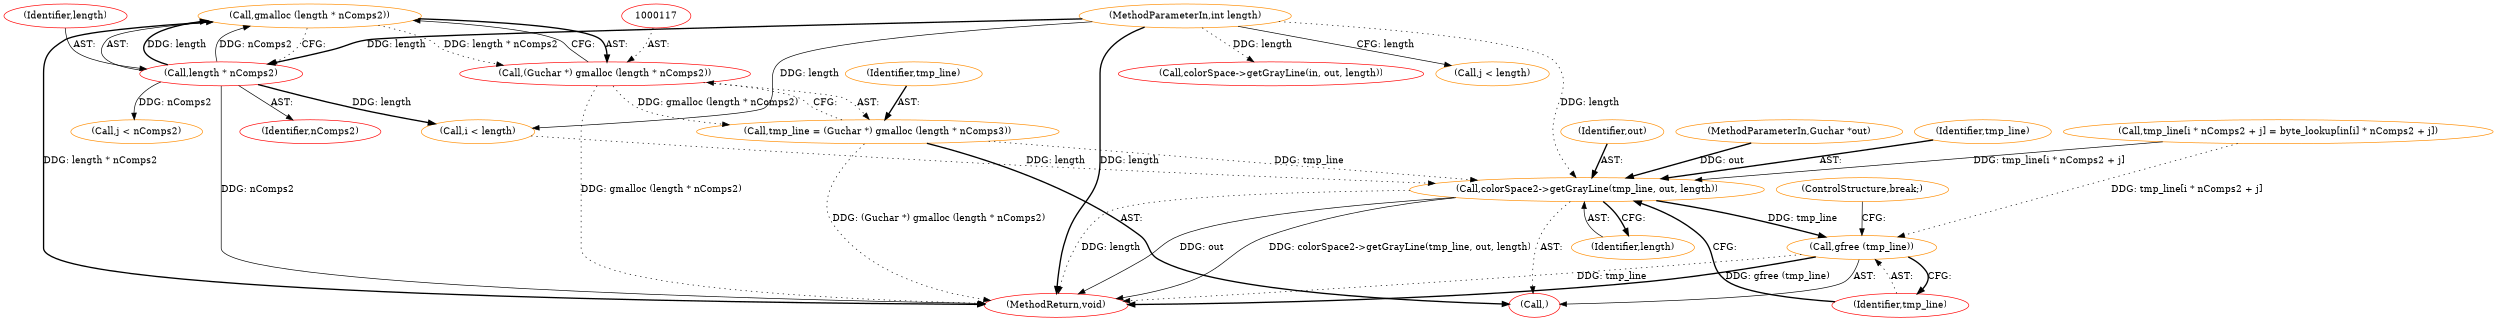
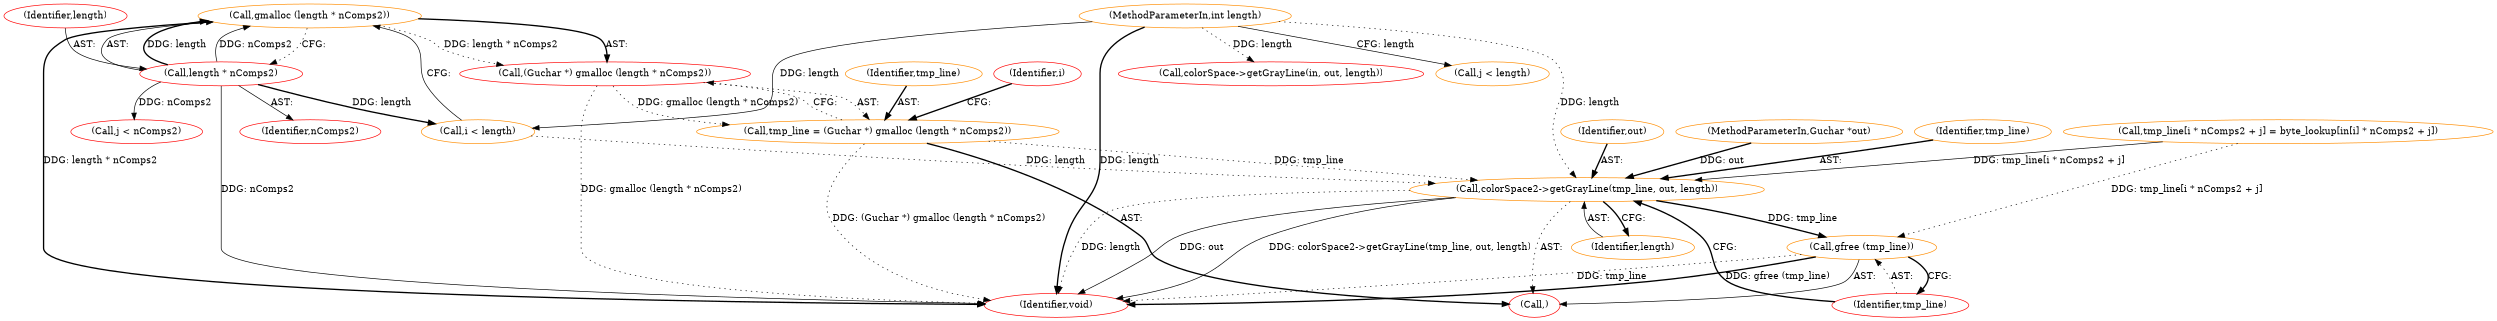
node "1000117": removed
edge "(Call,(Guchar *) gmalloc (length * nComps2))" -> "(Call,gmalloc (length * nComps2))": now "(Call,i < length)" -> "(Call,gmalloc (length * nComps2))"
edge "(MethodParameterIn,int length)" -> "(Call,length * nComps2)": removed, label "DDG: length"
node "(Identifier,i)": added
node "(Call,j < nComps2)": color darkorange -> red
node "(Call,tmp_line = (Guchar *) gmalloc (length * nComps3))": label "(Call,tmp_line = (Guchar *) gmalloc (length * nComps3))" -> "(Call,tmp_line = (Guchar *) gmalloc (length * nComps2))"
node "(ControlStructure,break;)": removed
node "(MethodReturn,void)": label "(MethodReturn,void)" -> "(Identifier,void)"
